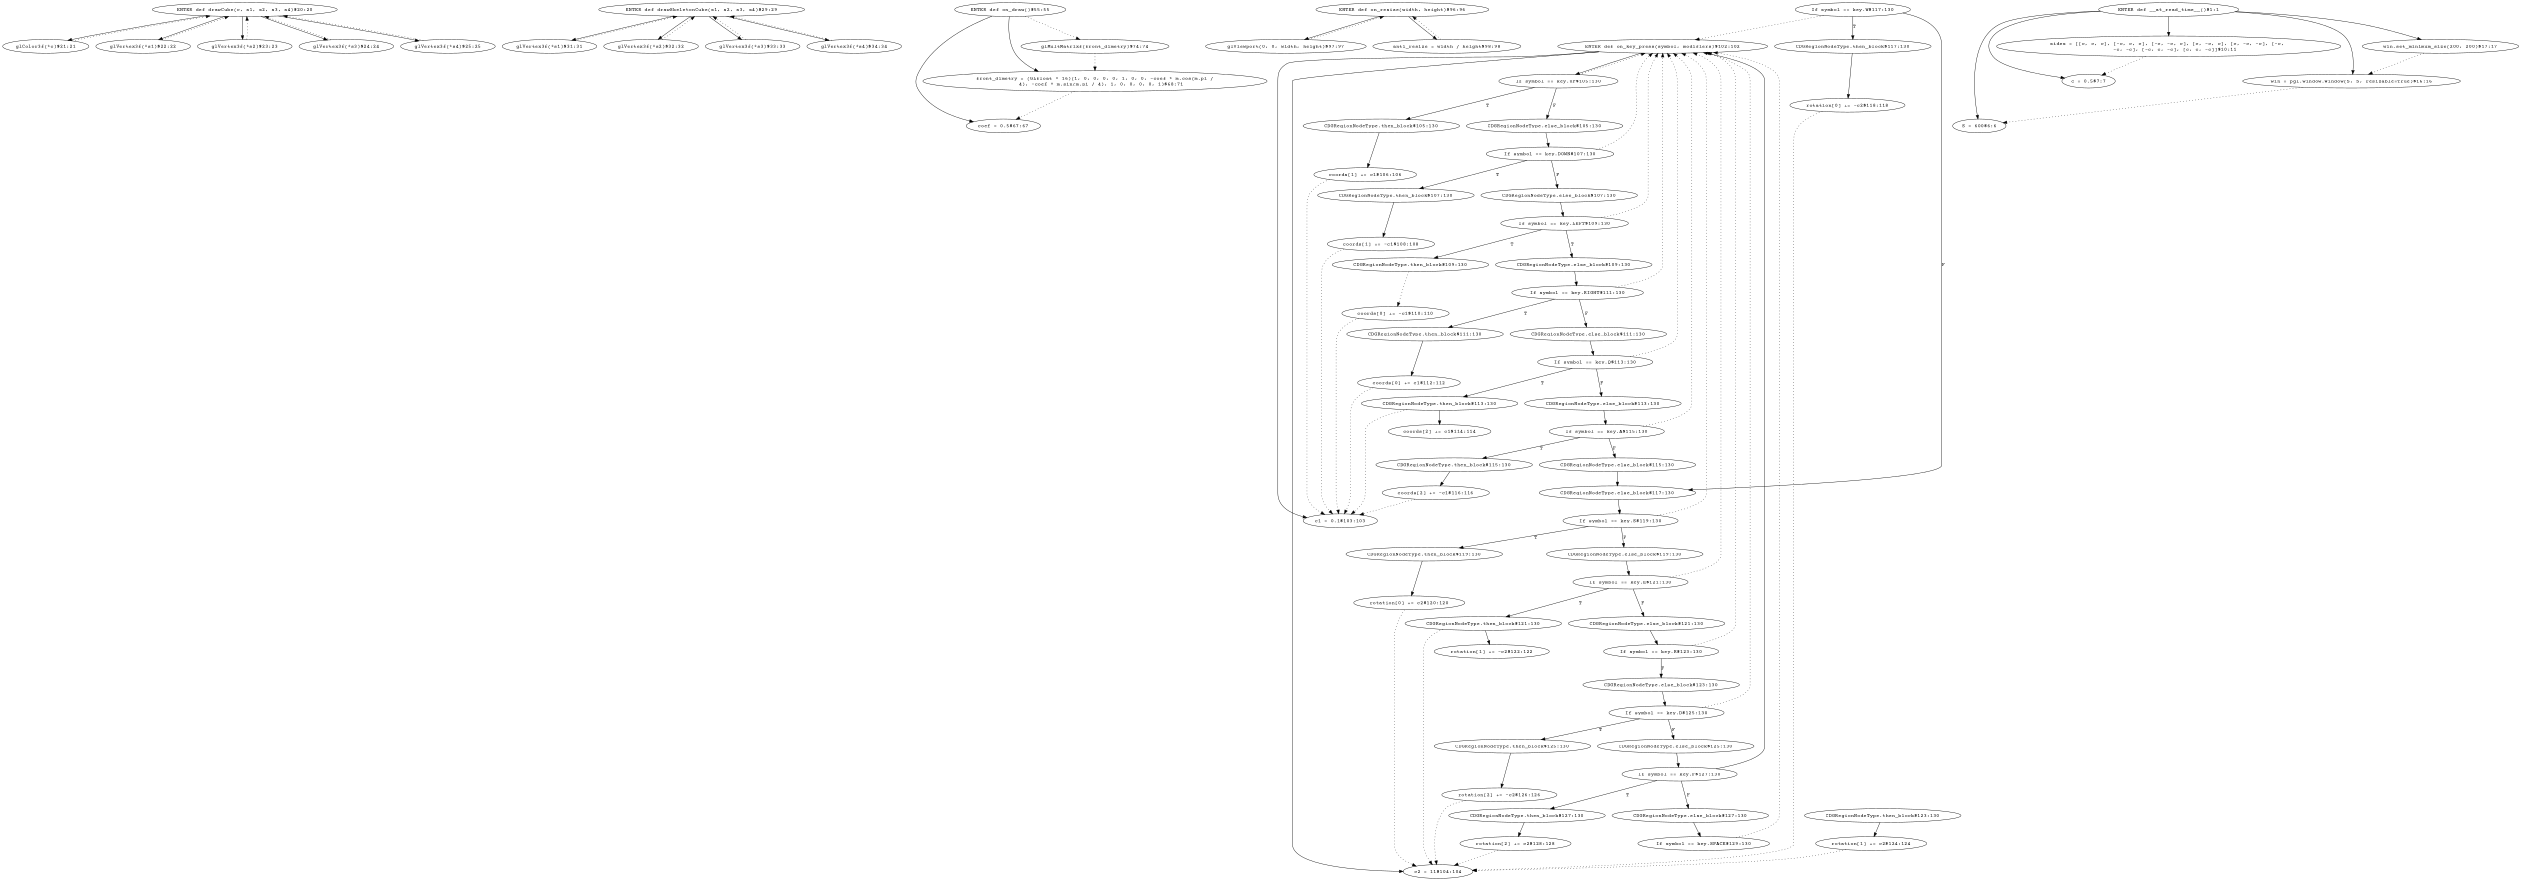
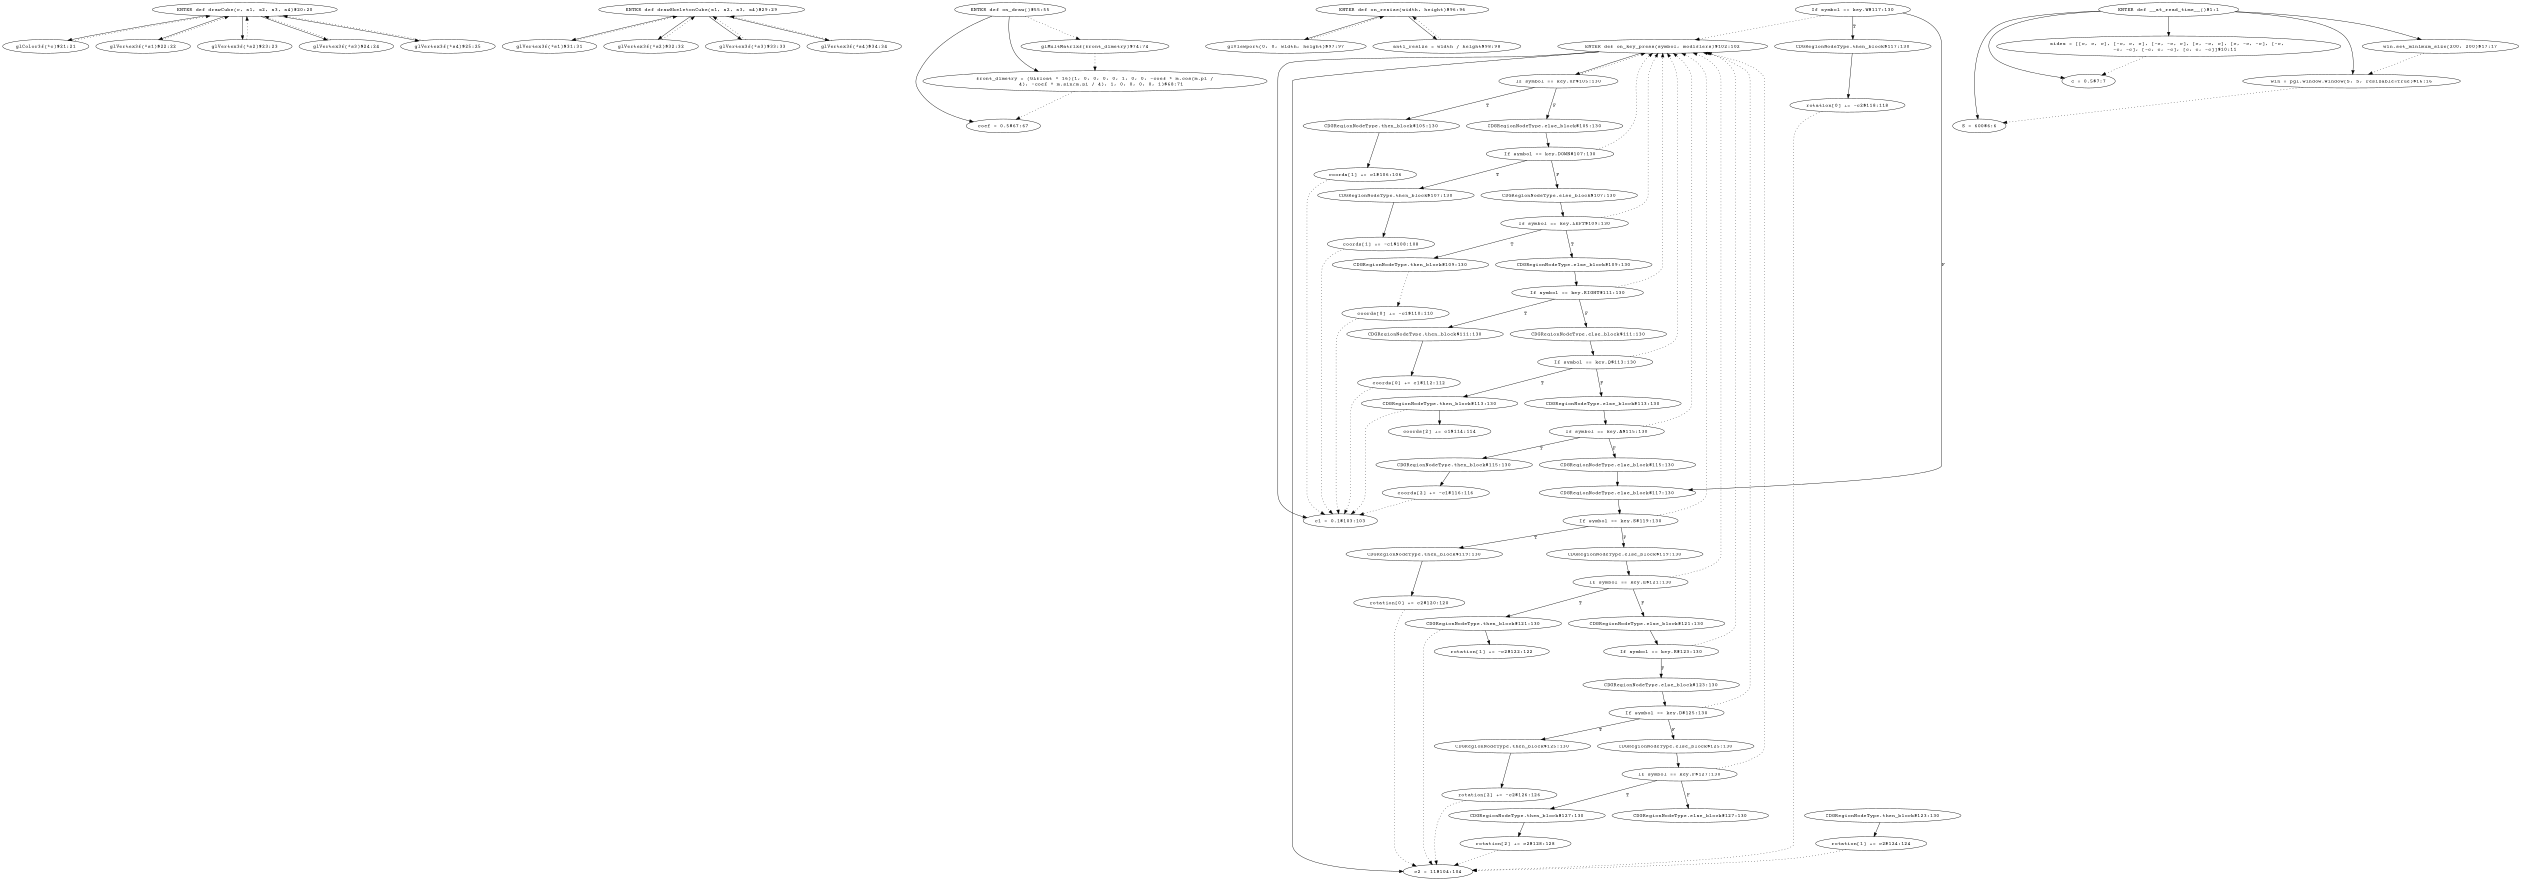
edge "If symbol == key.F$127:130" -> "ENTER def on_key_press(symbol, modifiers)$102:102": style solid -> dotted
node "If symbol == key.SPACE$129:130": removed
